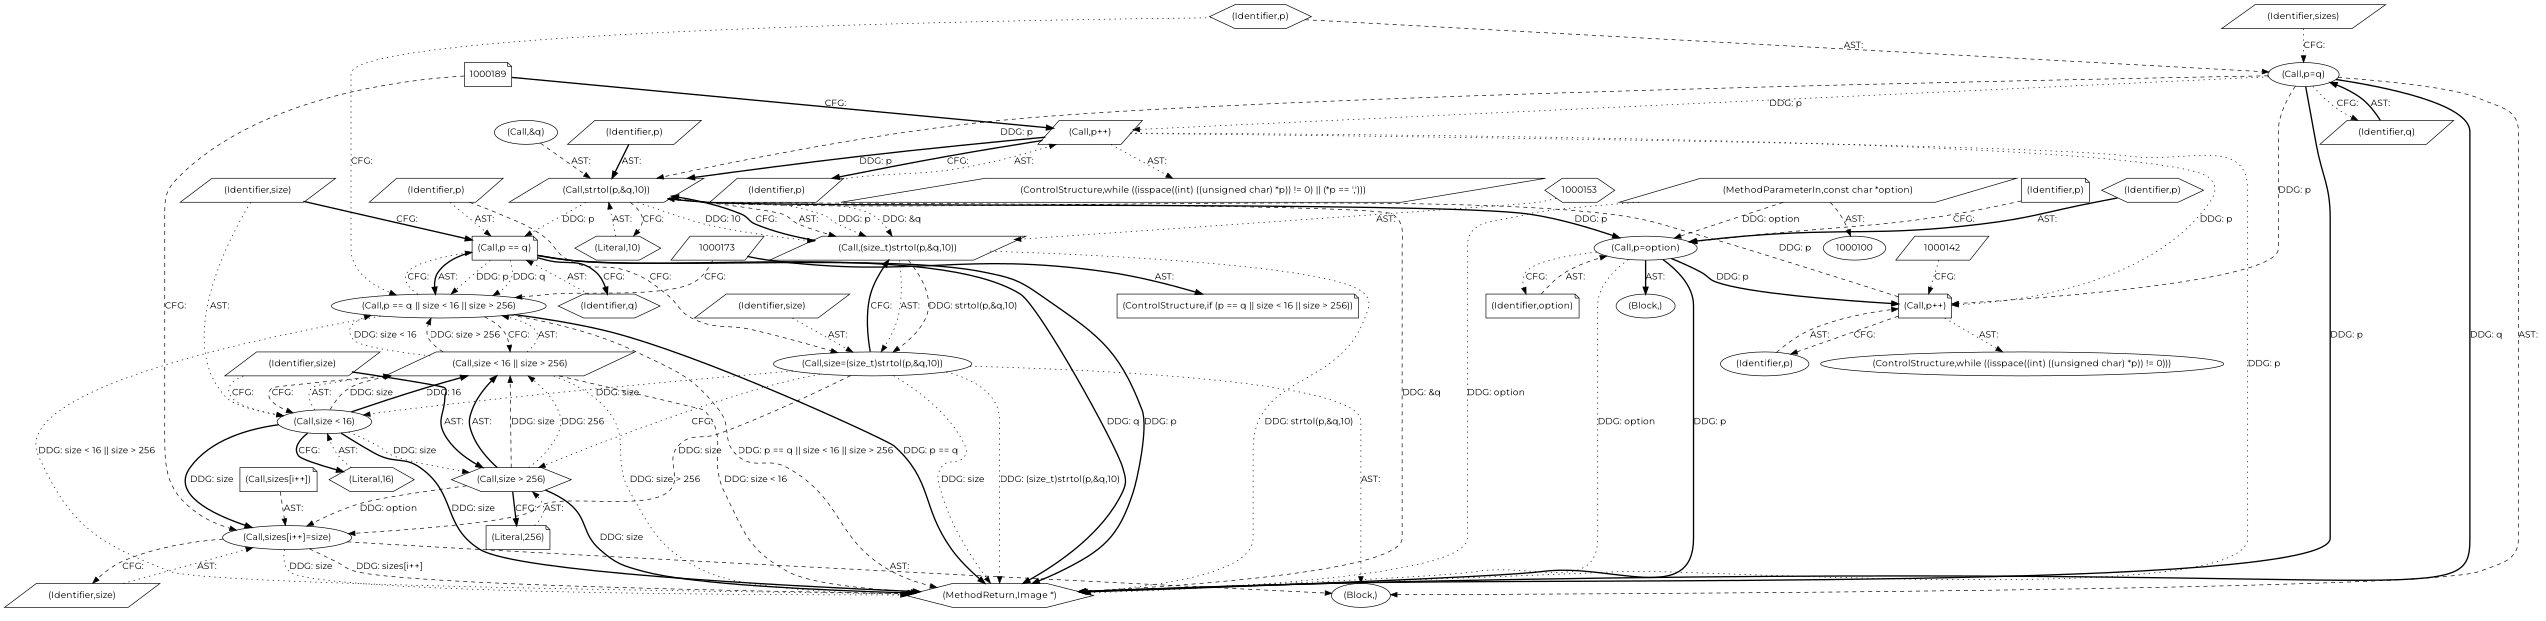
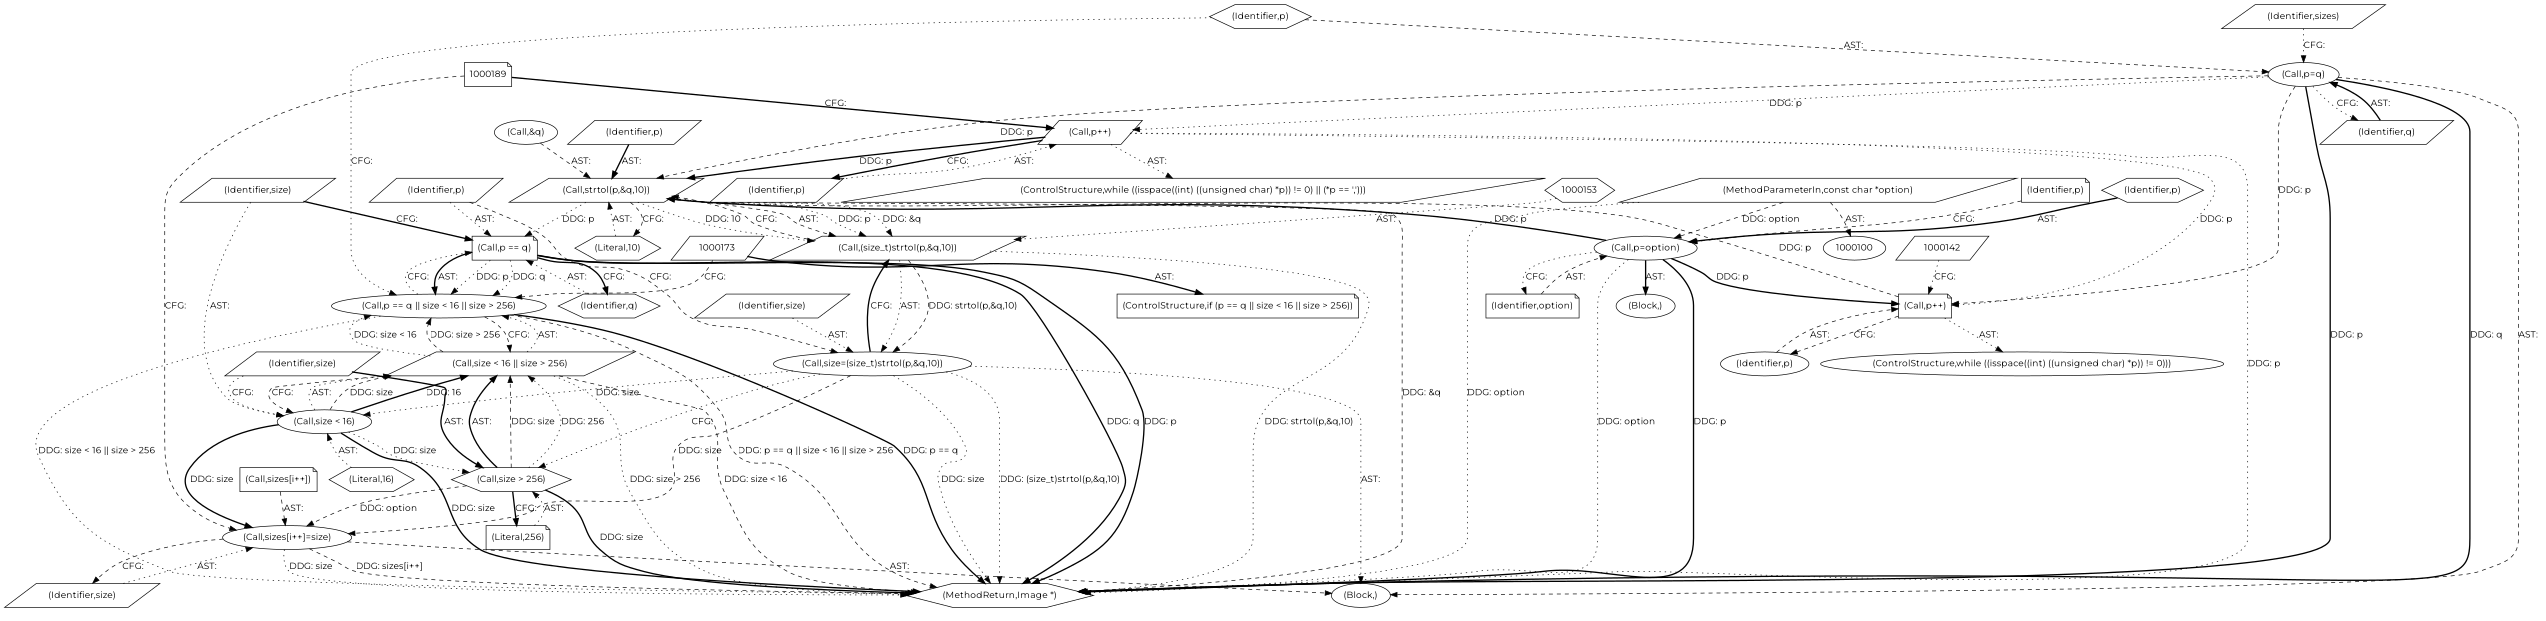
edge "(Call,strtol(p,&q,10))" -> "(Call,p=option)": reversed
edge "(Call,(size_t)strtol(p,&q,10))" -> "(Call,strtol(p,&q,10))": style bold -> dashed
edge "(Call,size < 16)" -> "(Literal,16)": removed, label "CFG:"
